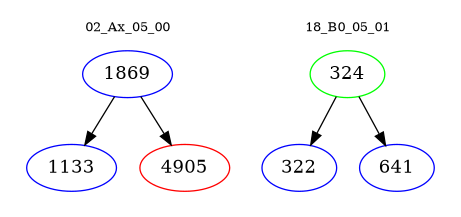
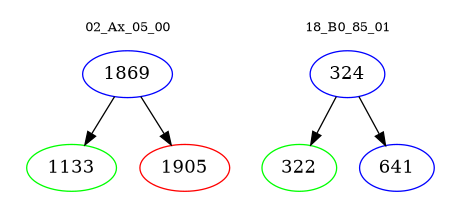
cluster "18_B0_05_01": label "18_B0_05_01" -> "18_B0_85_01"
node "324": color green -> blue
node "1133": color blue -> green
node "4905": label "4905" -> "1905"
node "322": color blue -> green
